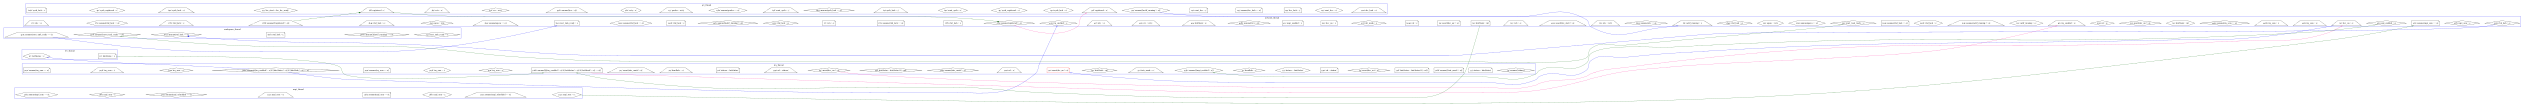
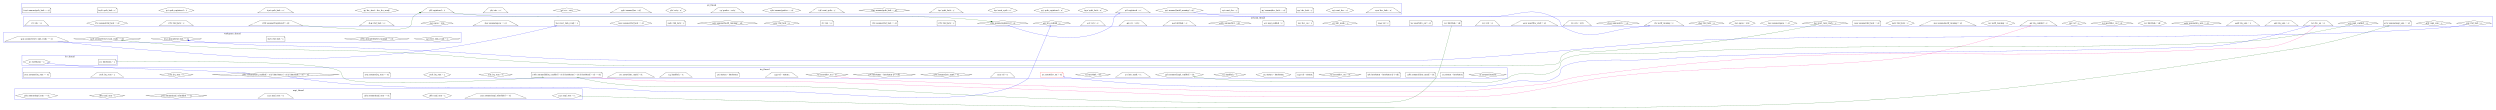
node "629a: assume(sysfs_lock == 0);": added
edge "278a: assume(registered != 0);" -> "398: registered = 0;": color deeppink -> blue
